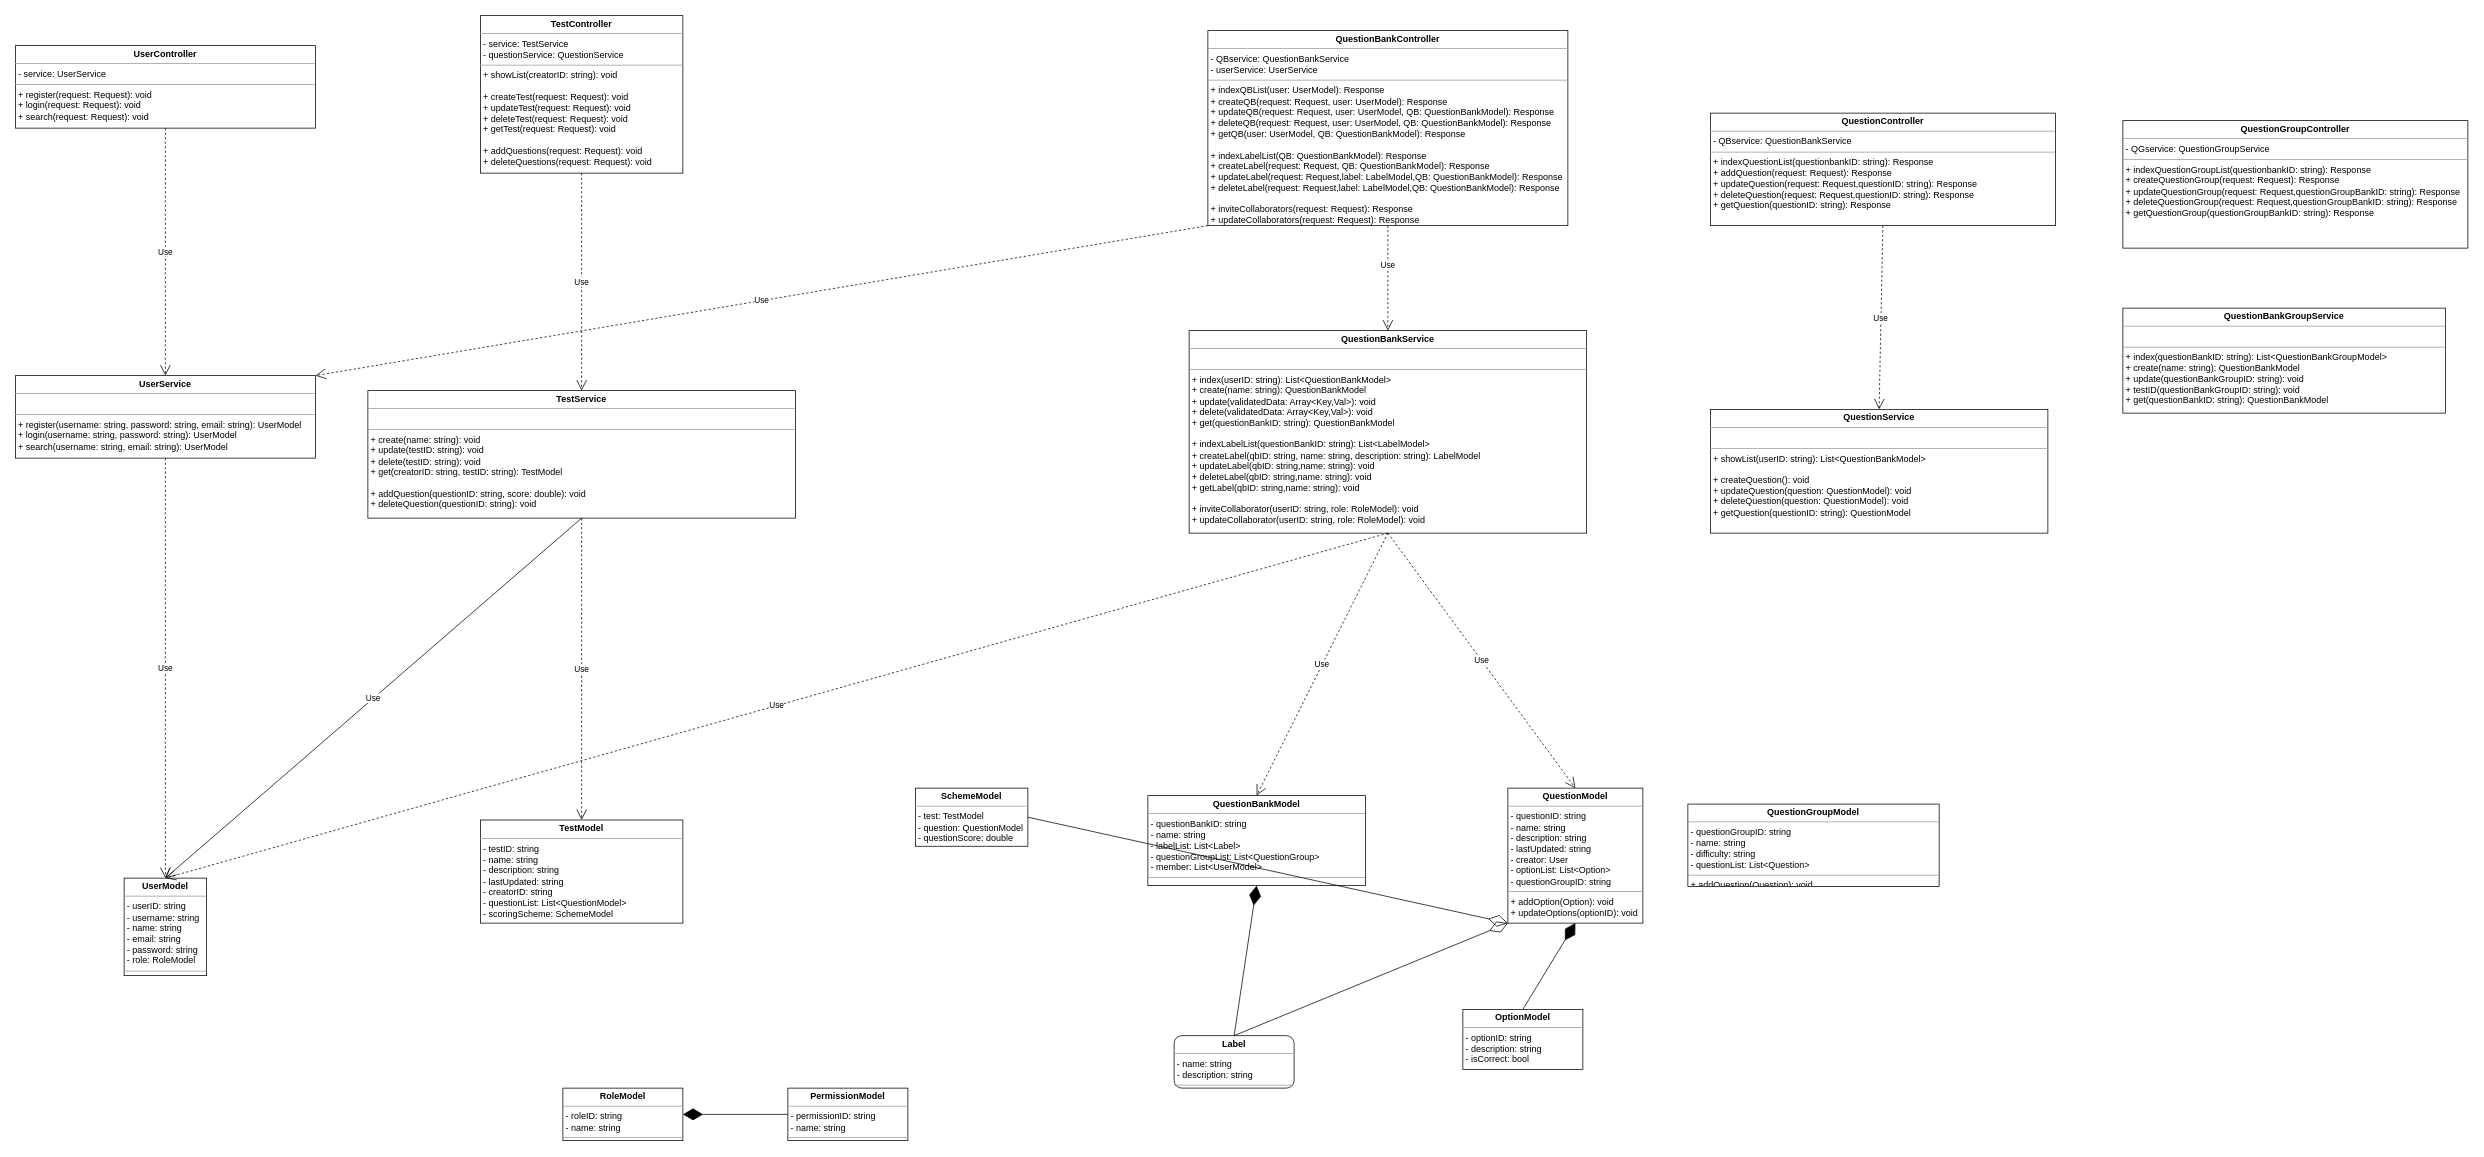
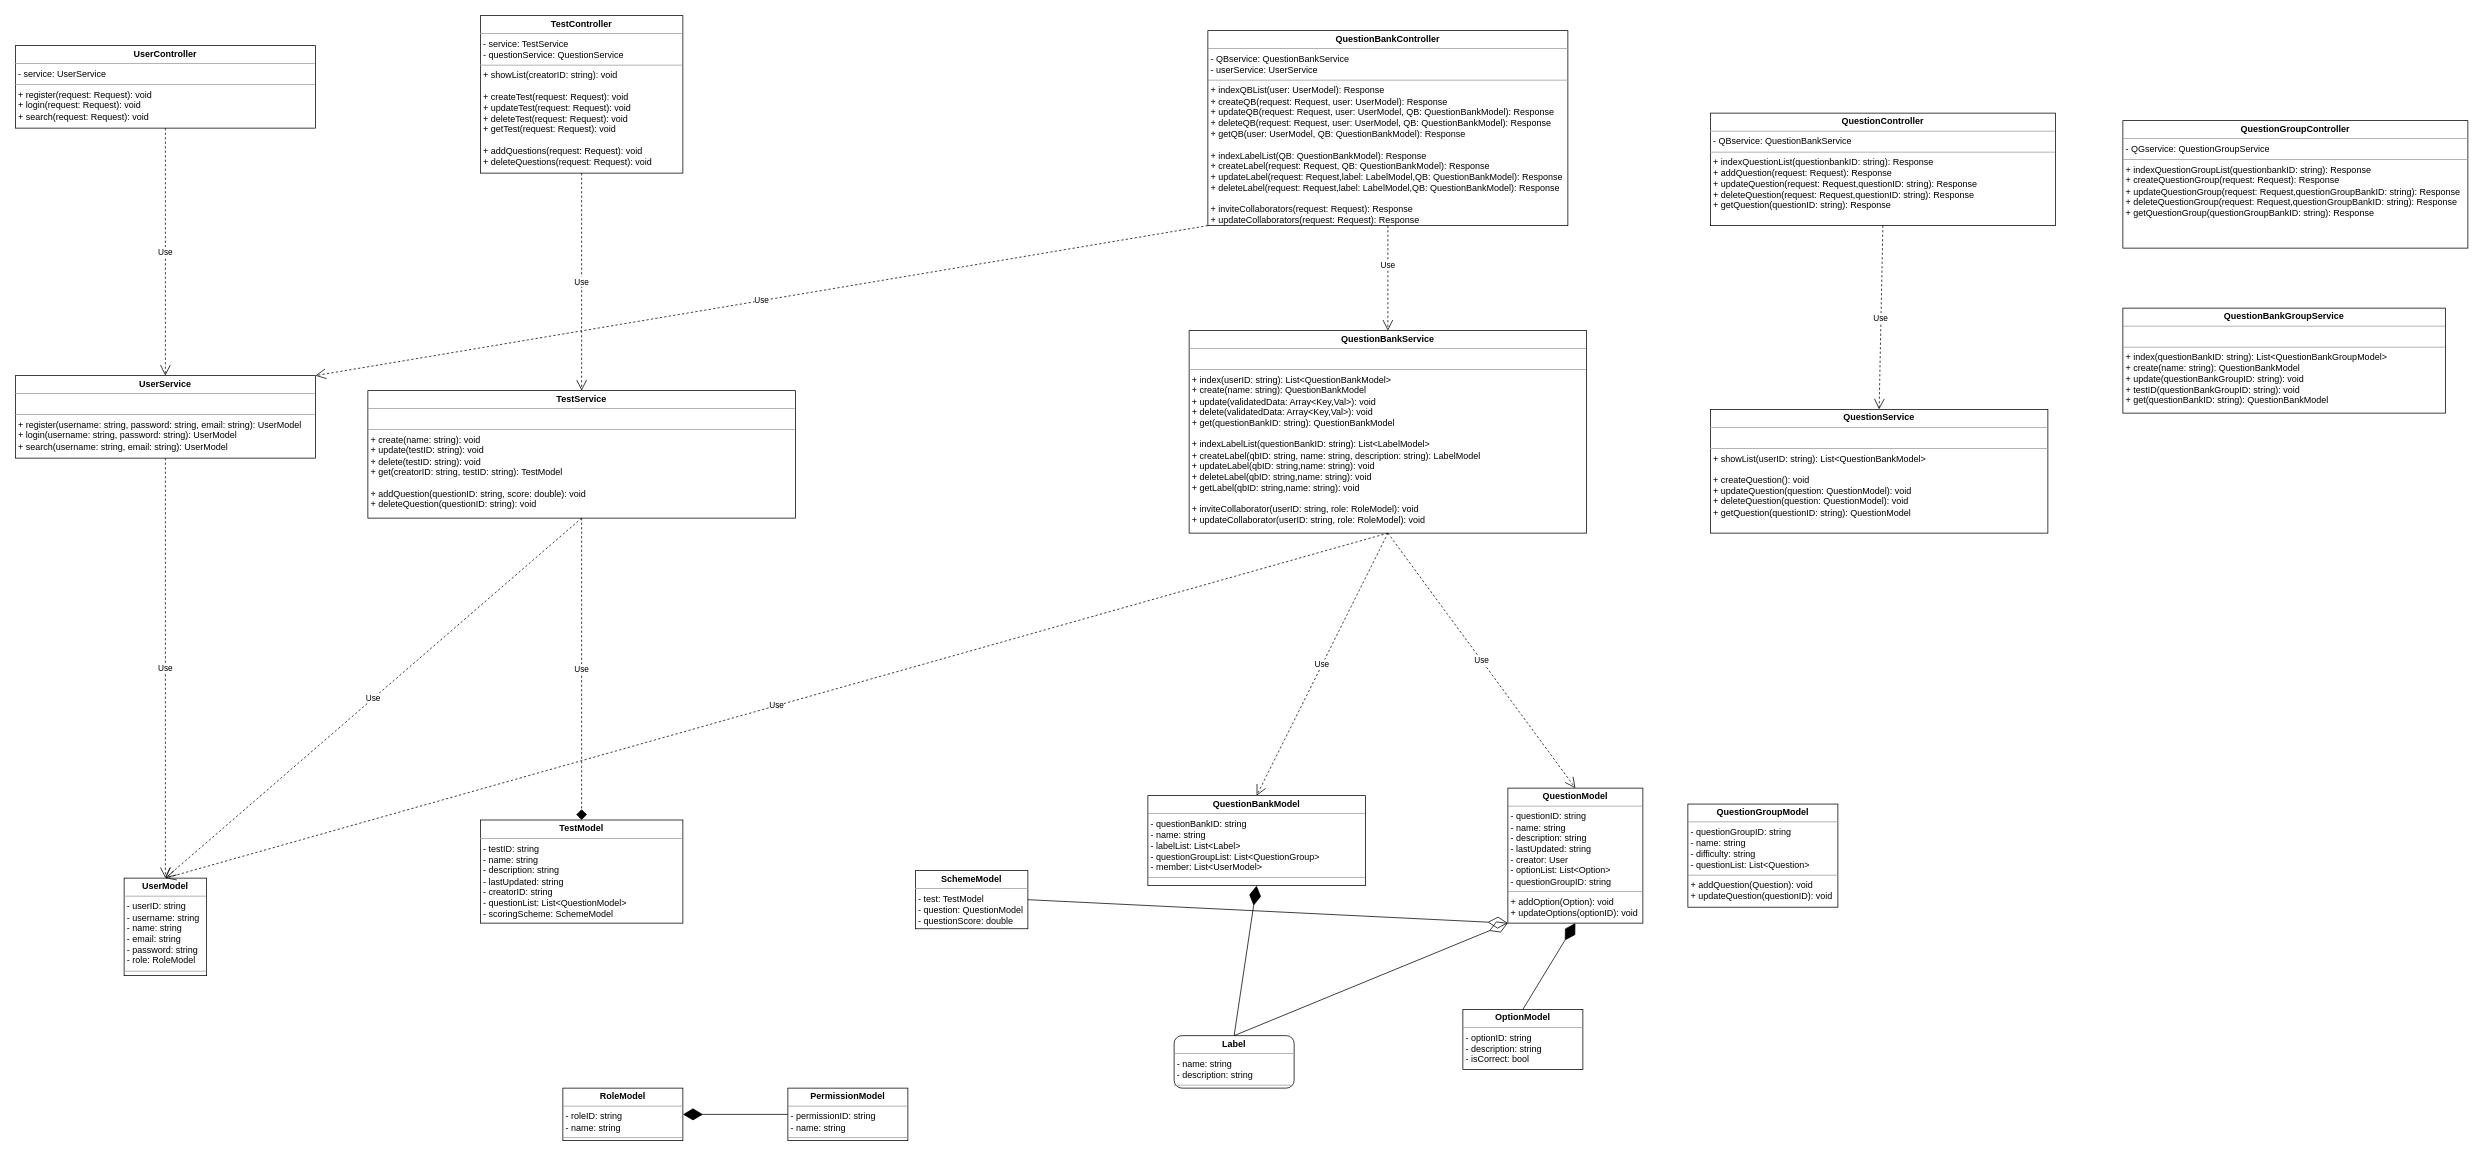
edge "TestService + create(name: string): void + update(testID: string): void + delete(testID: string): void + get(creatorID: string, testID: string): TestModel + addQuestion(questionID: string, score: double): void + deleteQuestion(questionID: string): void" -> "UserModel - userID: string - username: string - name: string - email: string - password: string - role: RoleModel": style solid -> dashed
edge "TestService + create(name: string): void + update(testID: string): void + delete(testID: string): void + get(creatorID: string, testID: string): TestModel + addQuestion(questionID: string, score: double): void + deleteQuestion(questionID: string): void" -> "TestModel - testID: string - name: string - description: string - lastUpdated: string - creatorID: string - questionList: List<QuestionModel> - scoringScheme: SchemeModel": arrowhead open -> diamond
node "SchemeModel - test: TestModel - question: QuestionModel - questionScore: double": moved (972, 817) -> (972, 899)
node "QuestionGroupModel - questionGroupID: string - name: string - difficulty: string - questionList: List<Question> + addQuestion(Question): void + updateQuestion(questionID): void": size 251x83 -> 150x103
